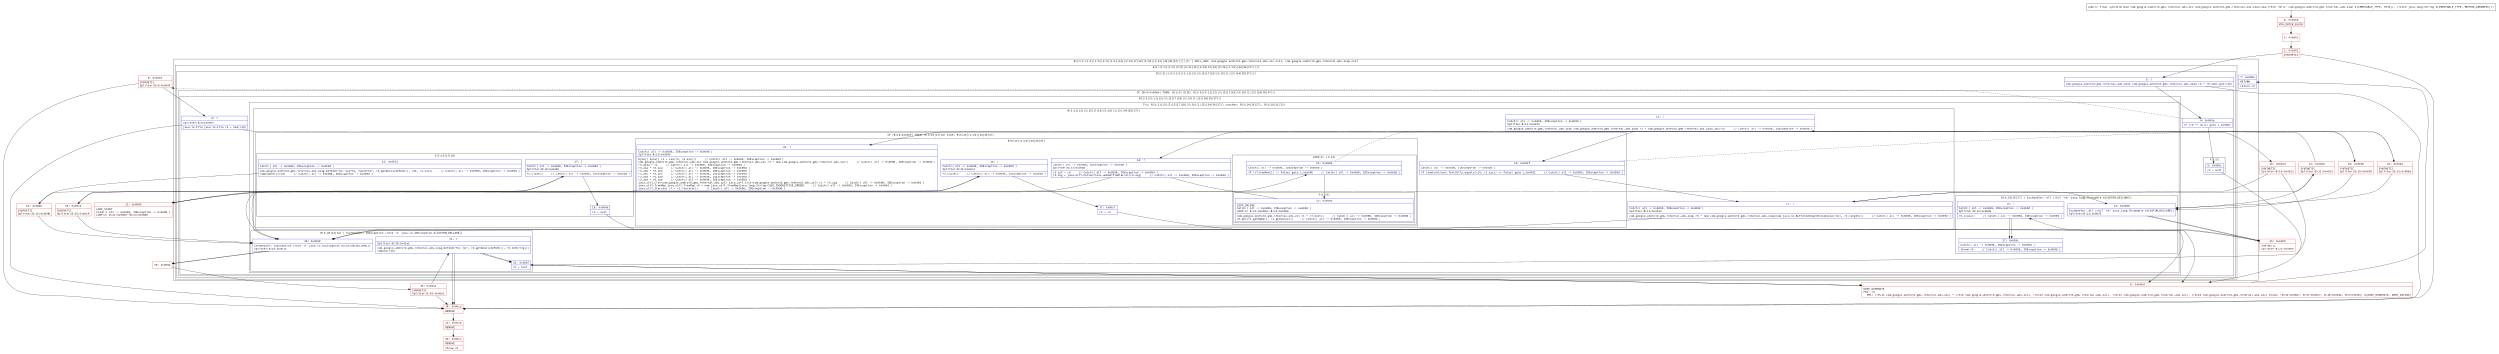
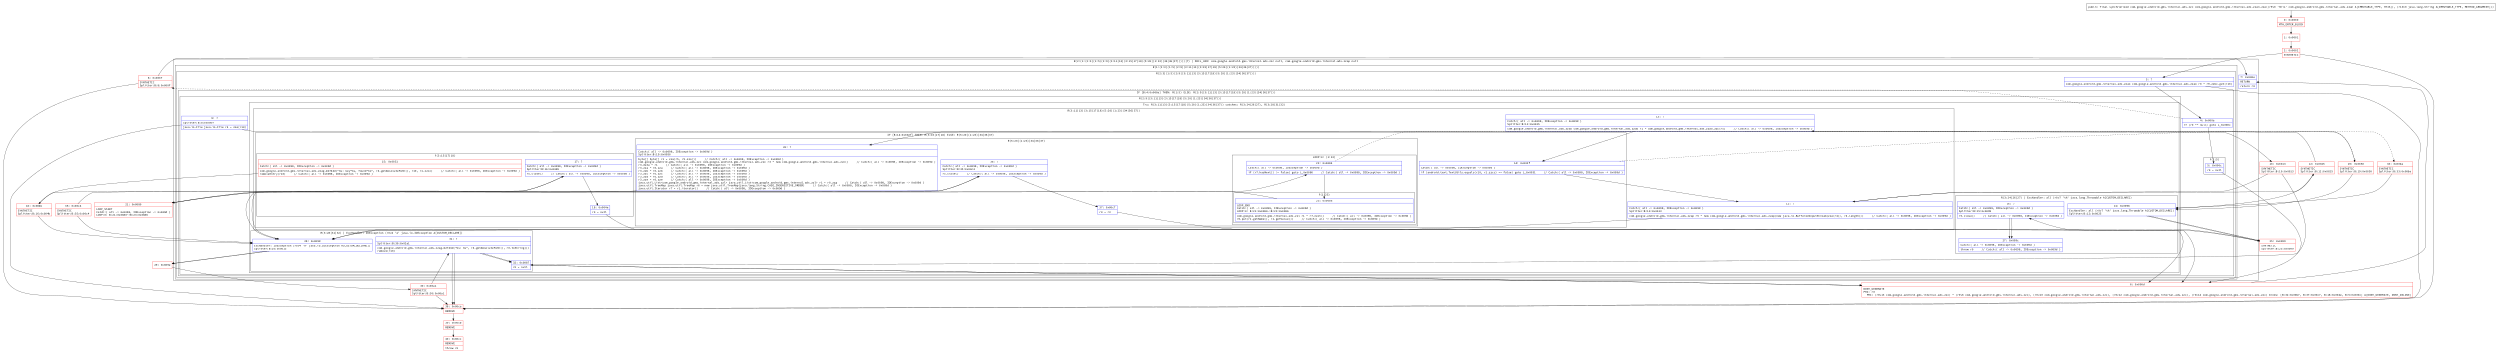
edge "8: 0x000f" -> "9: ?": now "8: 0x000f" -> "7: 0x000e"
node "15: 0x0031": color blue -> red
node "34: ?": removed
node "23: 0x0086": text "LOOP_INLINE" -> "LOOP_END"
